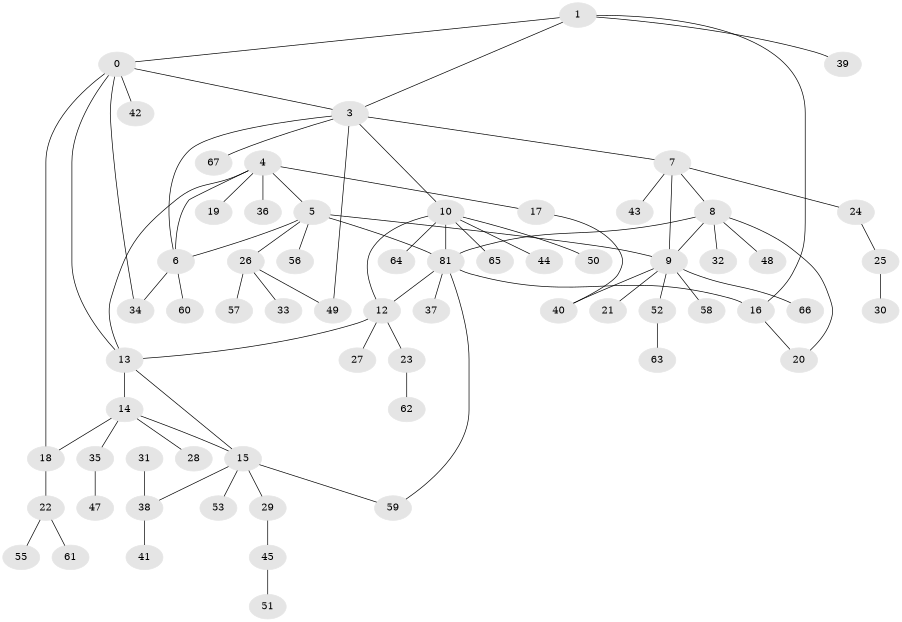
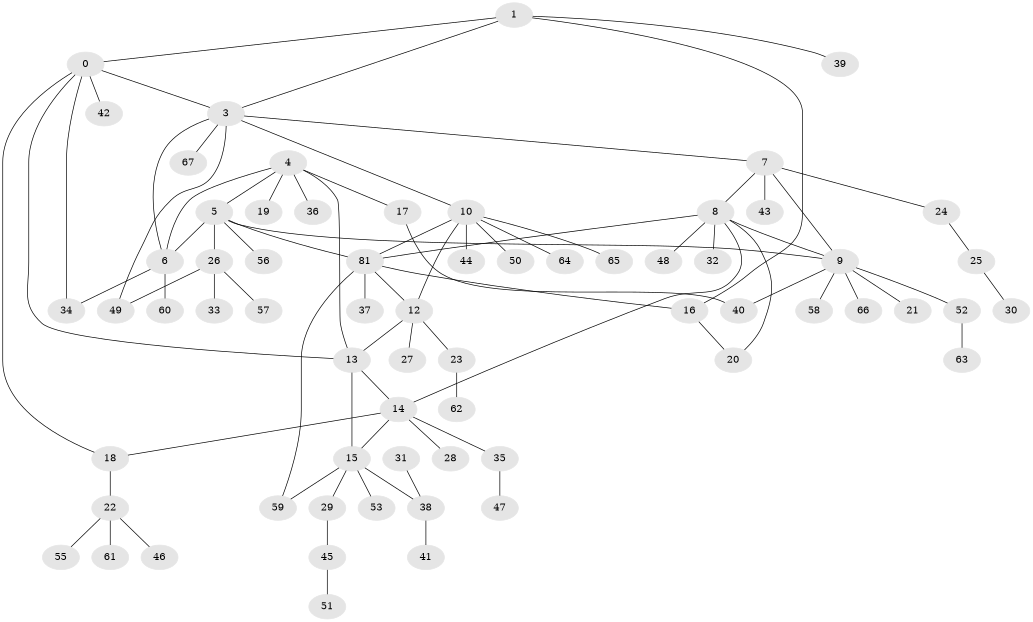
edge "8" -- "14": added
node "46": added
